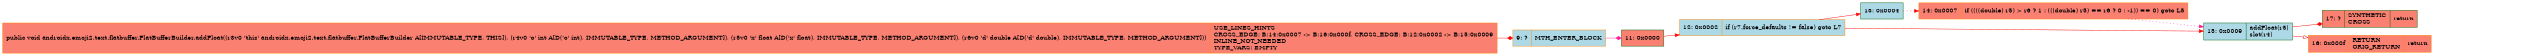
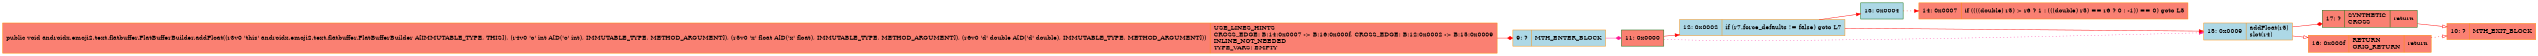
edge "14: 0x0007" -> "15: 0x0009": now "11: 0x0000" -> "15: 0x0009"
node "15: 0x0009": color darkgreen -> darkorange
node "10: ?": added
